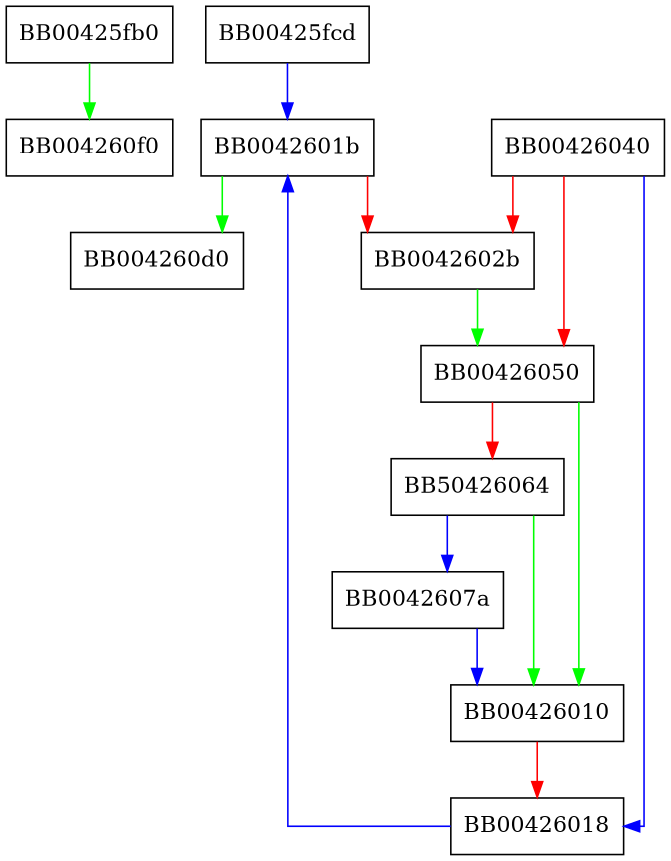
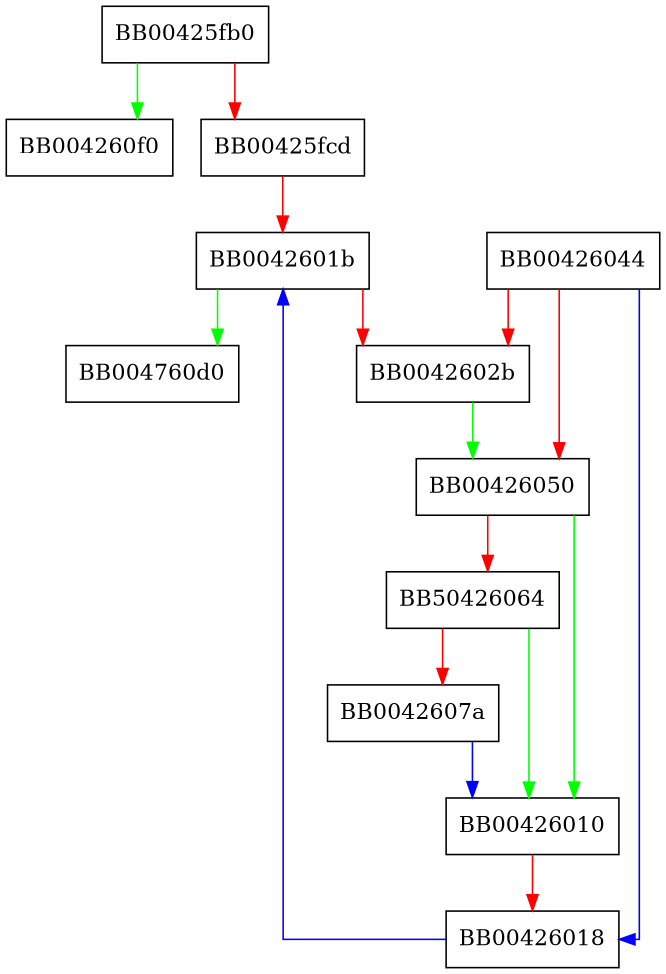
edge "BB00425fb0" -> "BB00425fcd": added
edge "BB00425fcd" -> "BB0042601b": color blue -> red
node "BB00426040": label "BB00426040" -> "BB00426044"
node "BB004260d0": label "BB004260d0" -> "BB004760d0"
edge "BB50426064" -> "BB0042607a": color blue -> red
